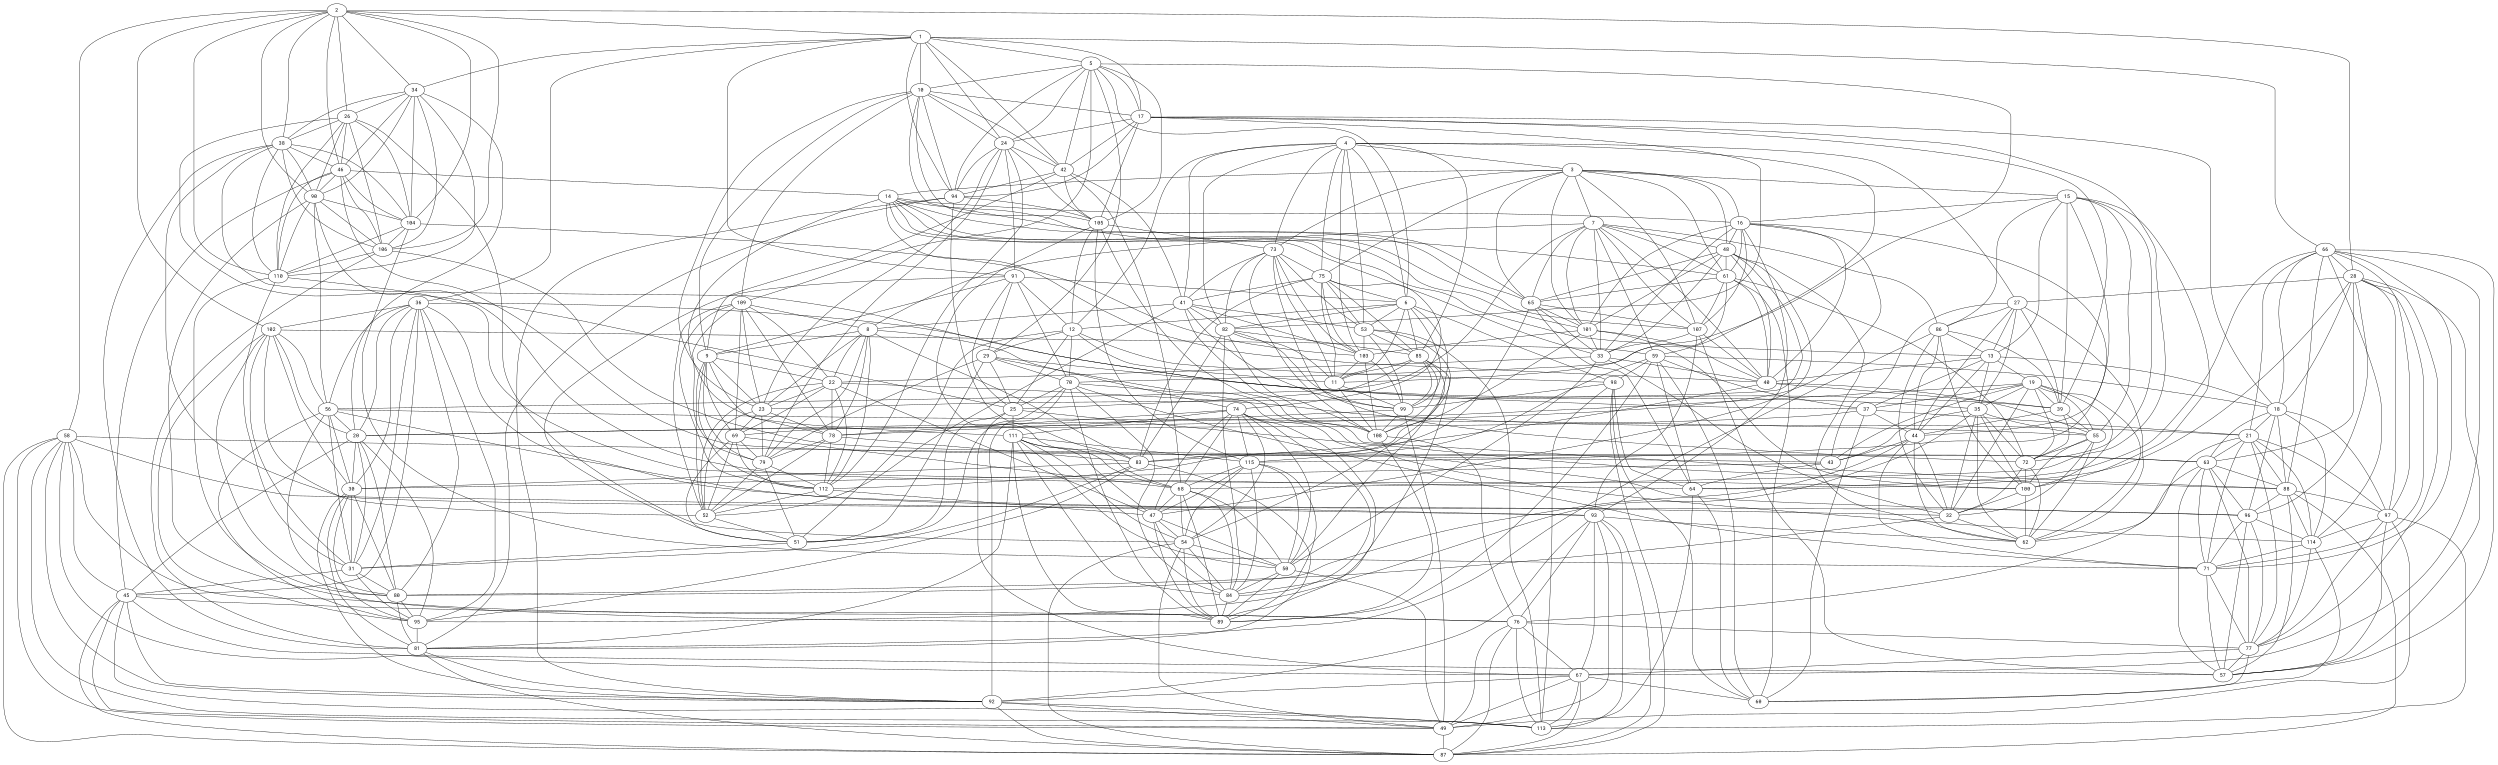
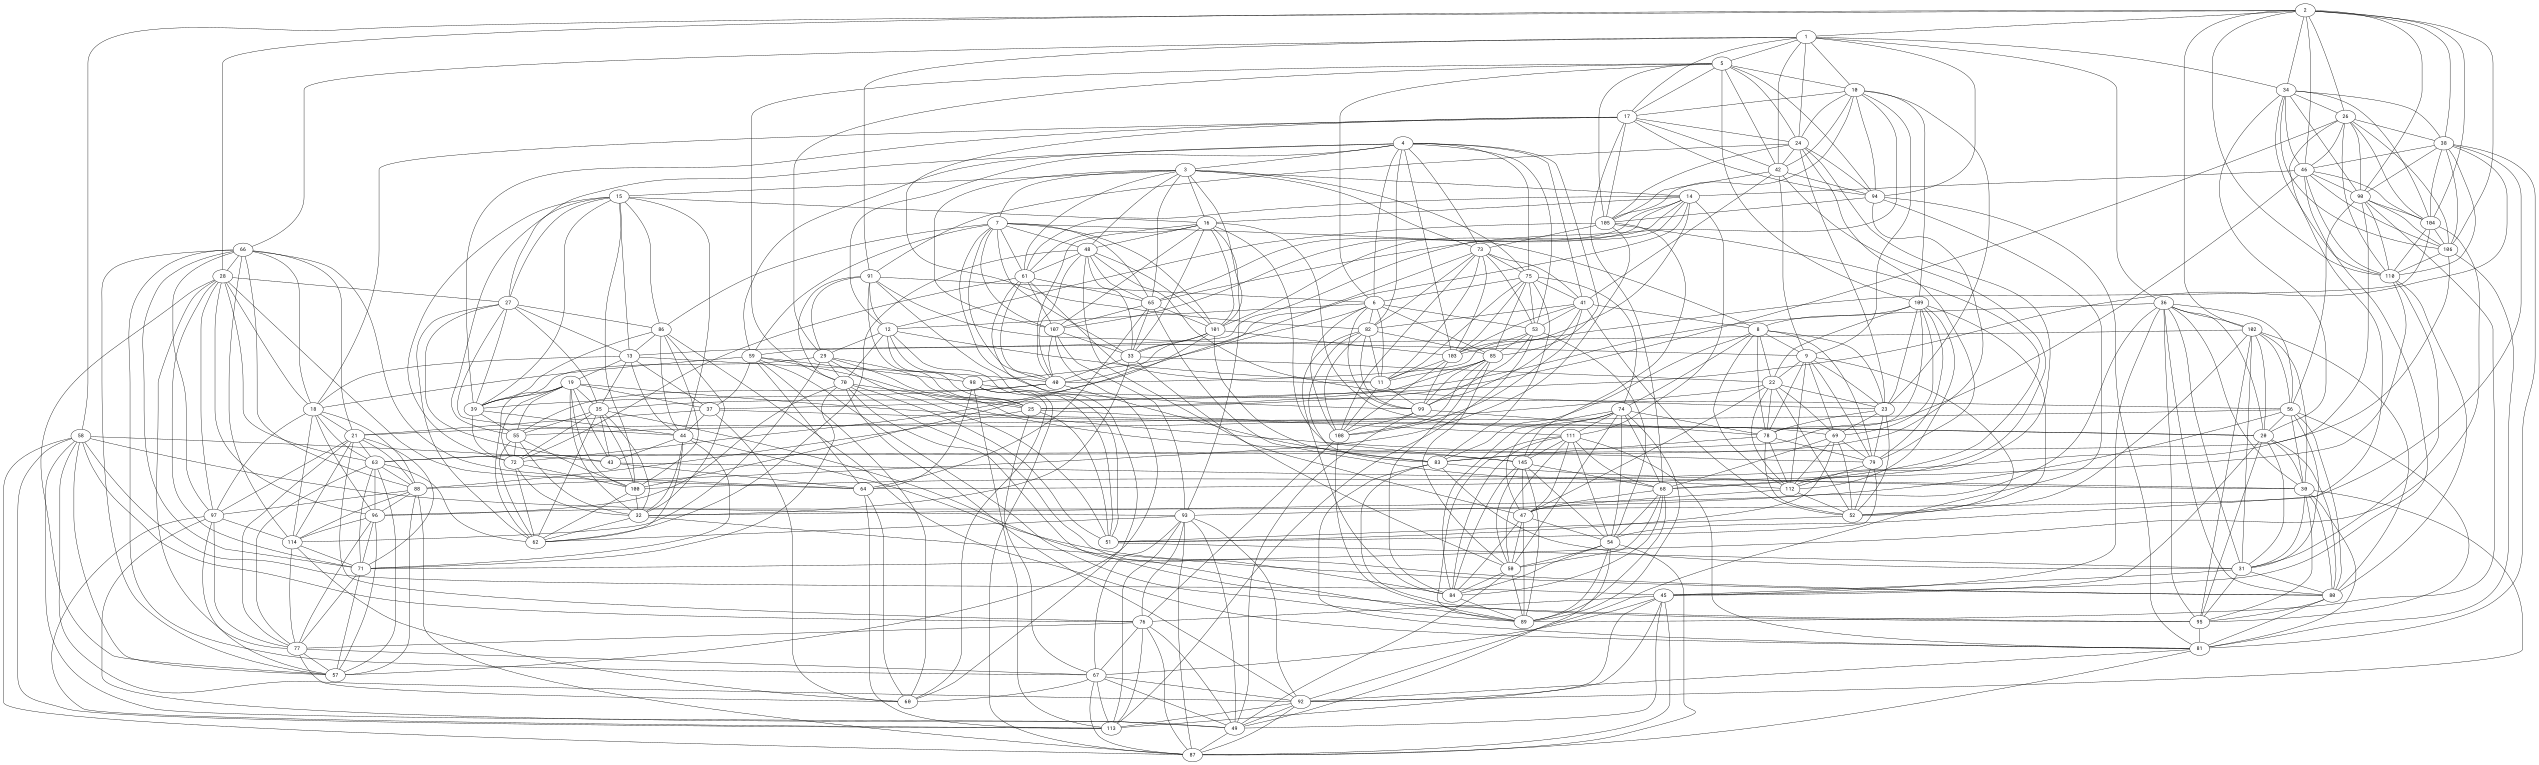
edge "15" -- "27": added
node "115": label "115" -> "145"
